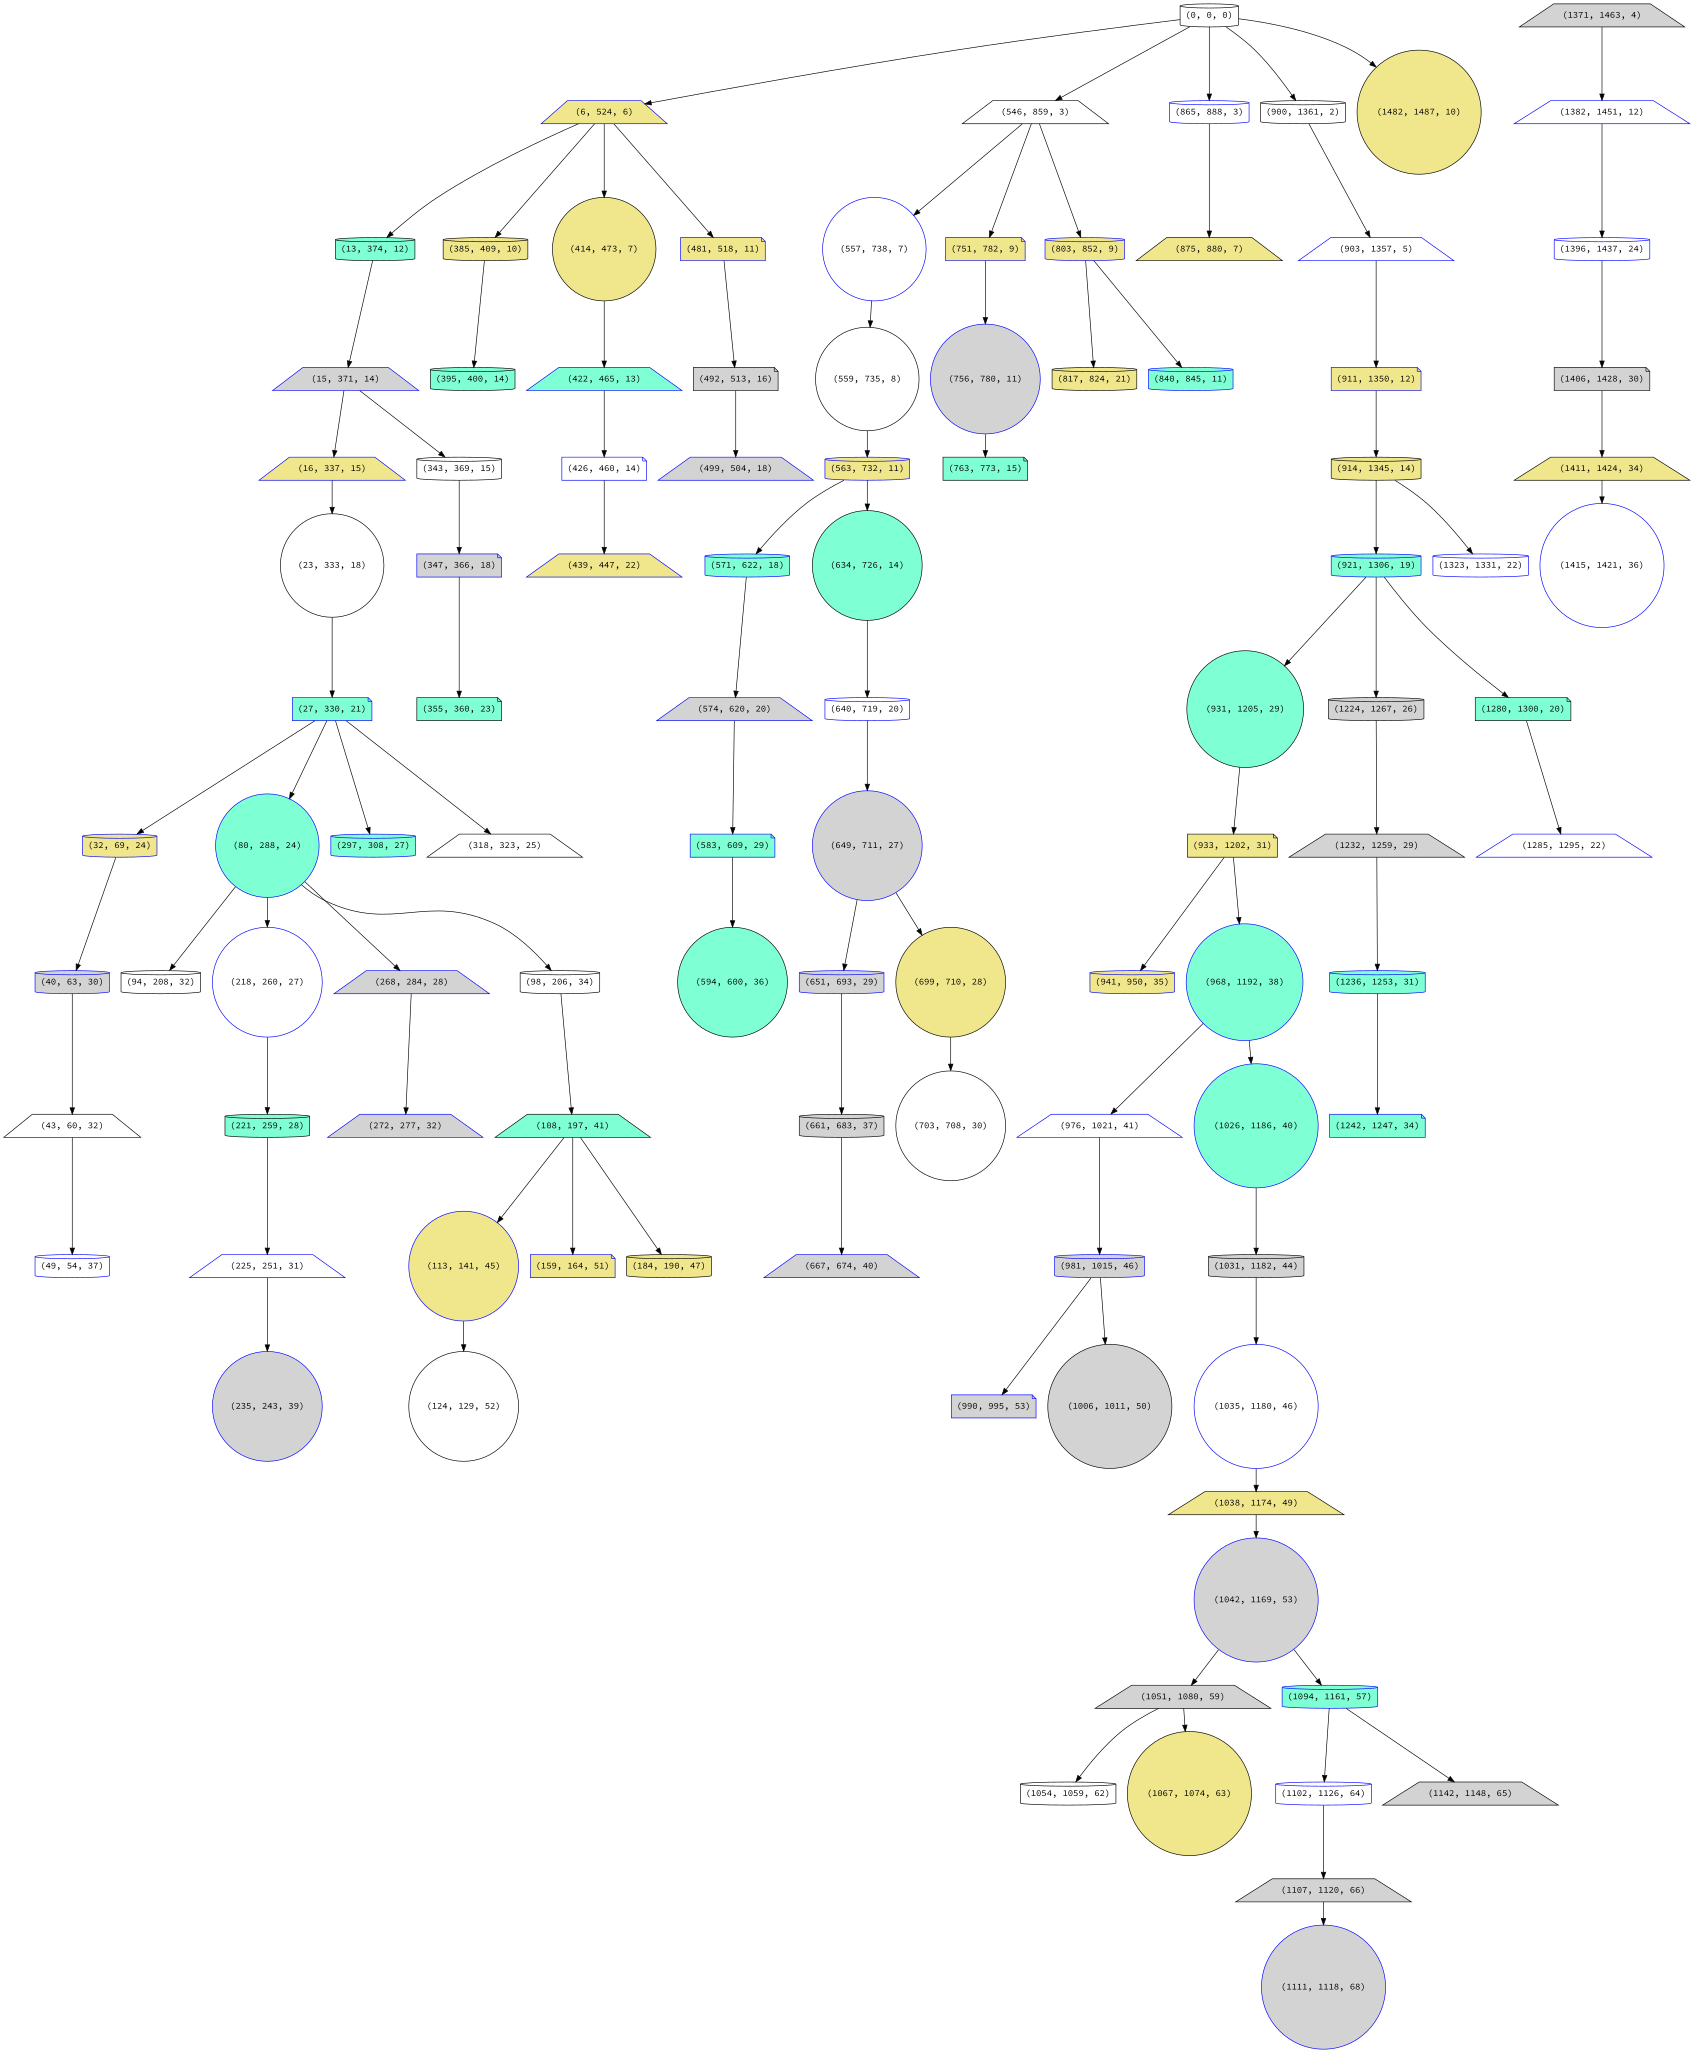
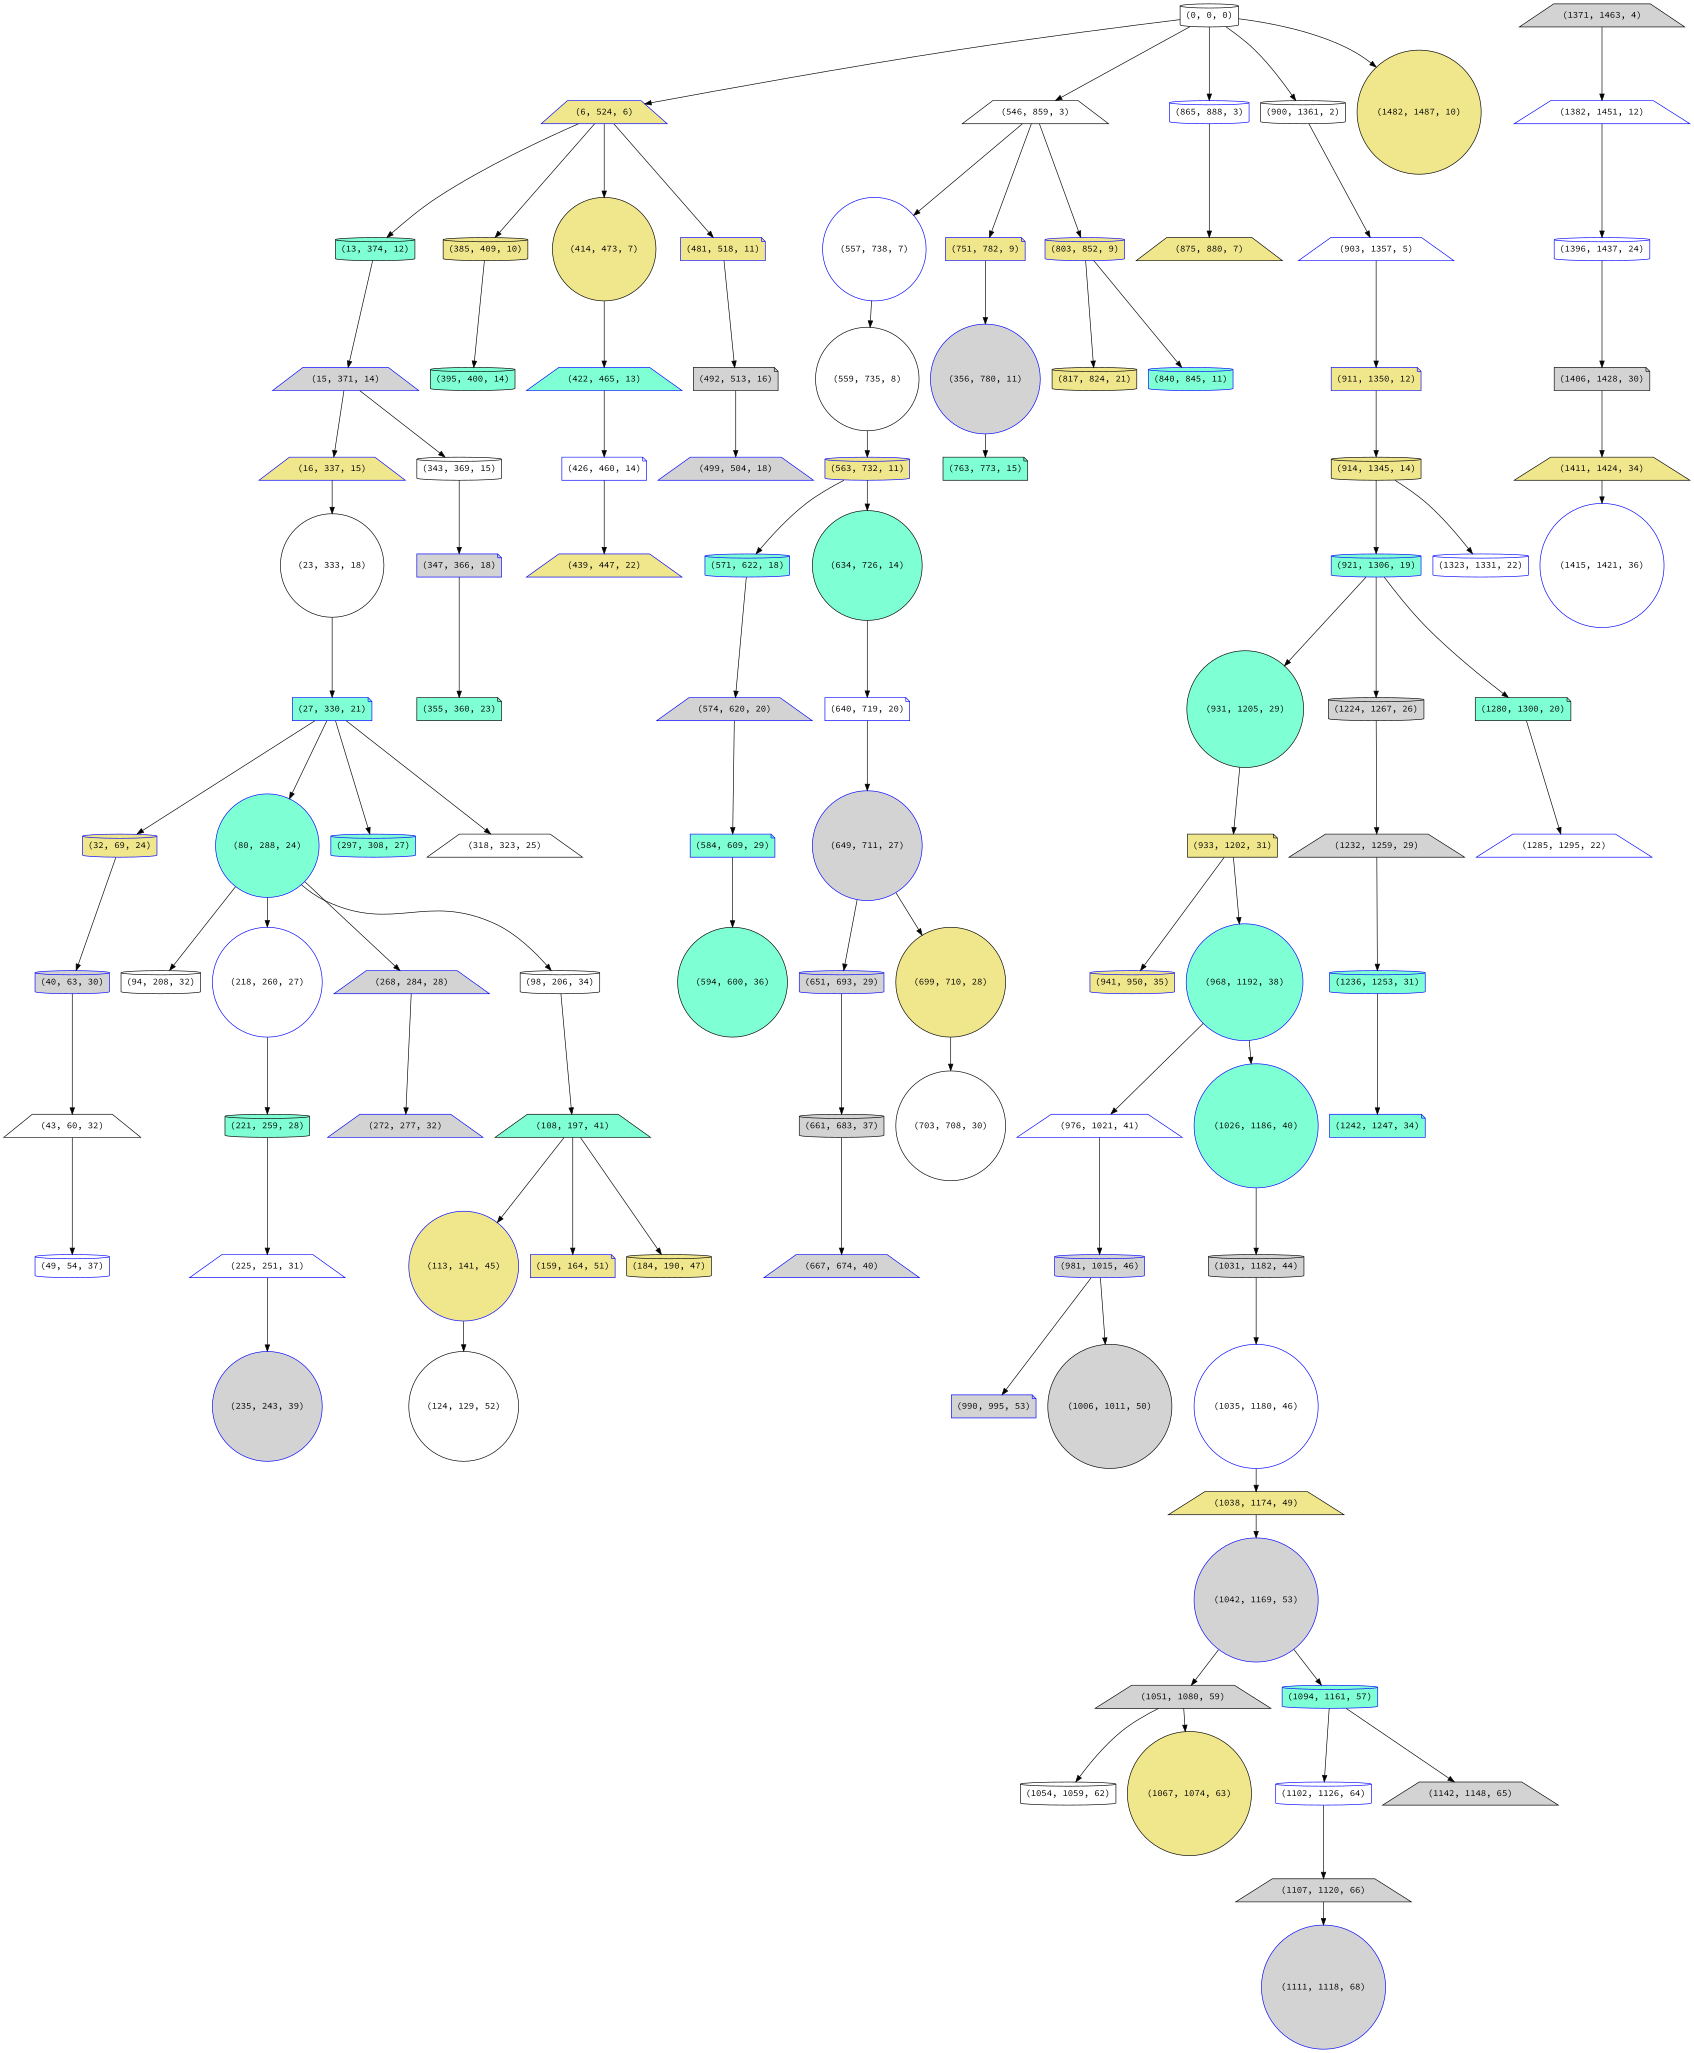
node "(756, 780, 11)": label "(756, 780, 11)" -> "(356, 780, 11)"
node "(640, 719, 20)": shape cylinder -> note
node "(583, 609, 29)": label "(583, 609, 29)" -> "(584, 609, 29)"
